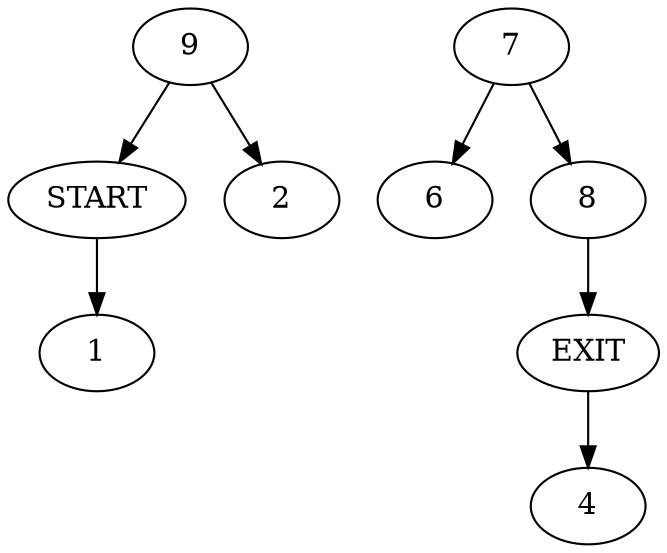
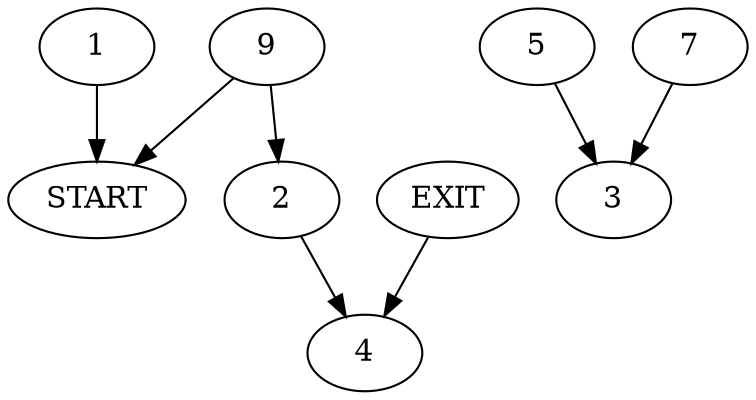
node "5": added
node "6": label "6" -> "3"
node "8": removed
edge "START" -> "1": reversed
edge "2" -> "4": added
